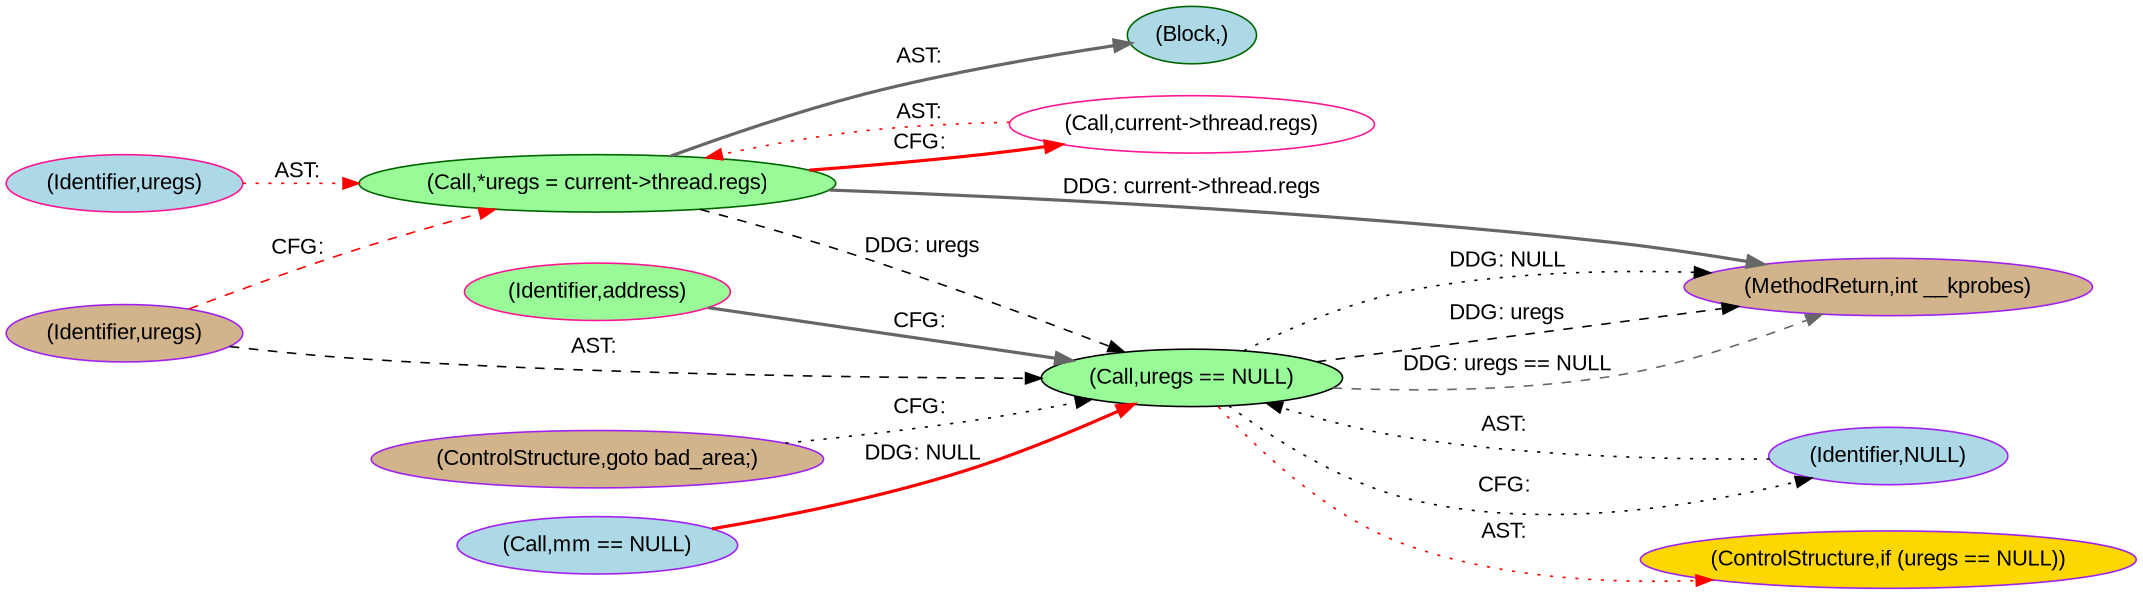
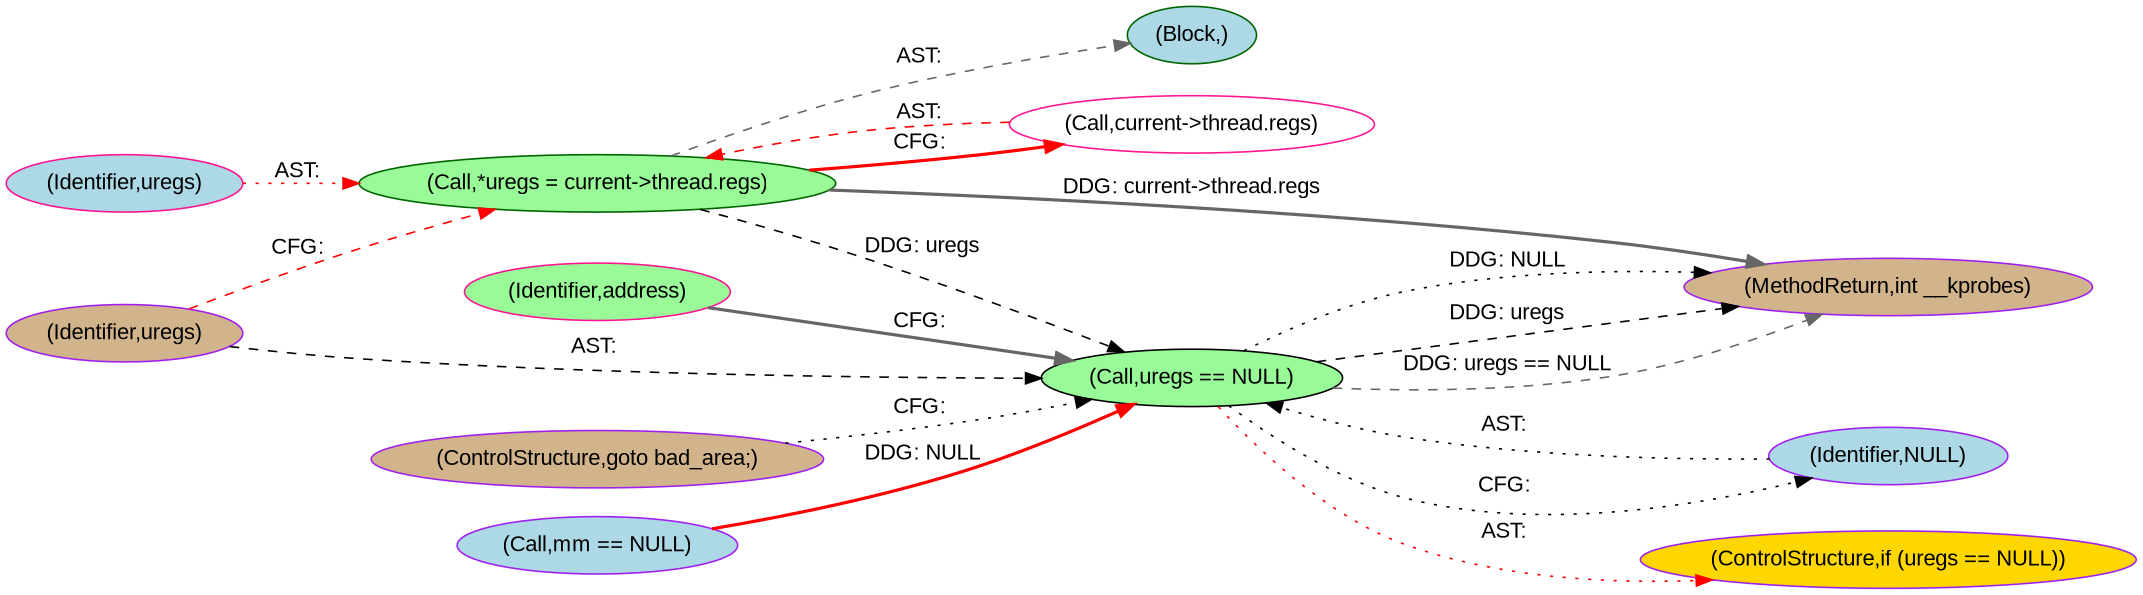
edge "(Call,*uregs = current->thread.regs)" -> "(Block,)": style bold -> dashed
edge "(Call,current->thread.regs)" -> "(Call,*uregs = current->thread.regs)": style dotted -> dashed
